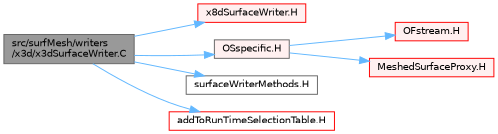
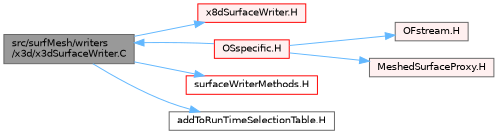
node "OFstream.H": color red -> grey40
node "OSspecific.H": color grey40 -> red
edge "src/surfMesh/writers /x3d/x3dSurfaceWriter.C" -> "OSspecific.H": reversed
node "MeshedSurfaceProxy.H": color red -> grey40
node "surfaceWriterMethods.H": color grey40 -> red
node "addToRunTimeSelectionTable.H": color red -> grey40
